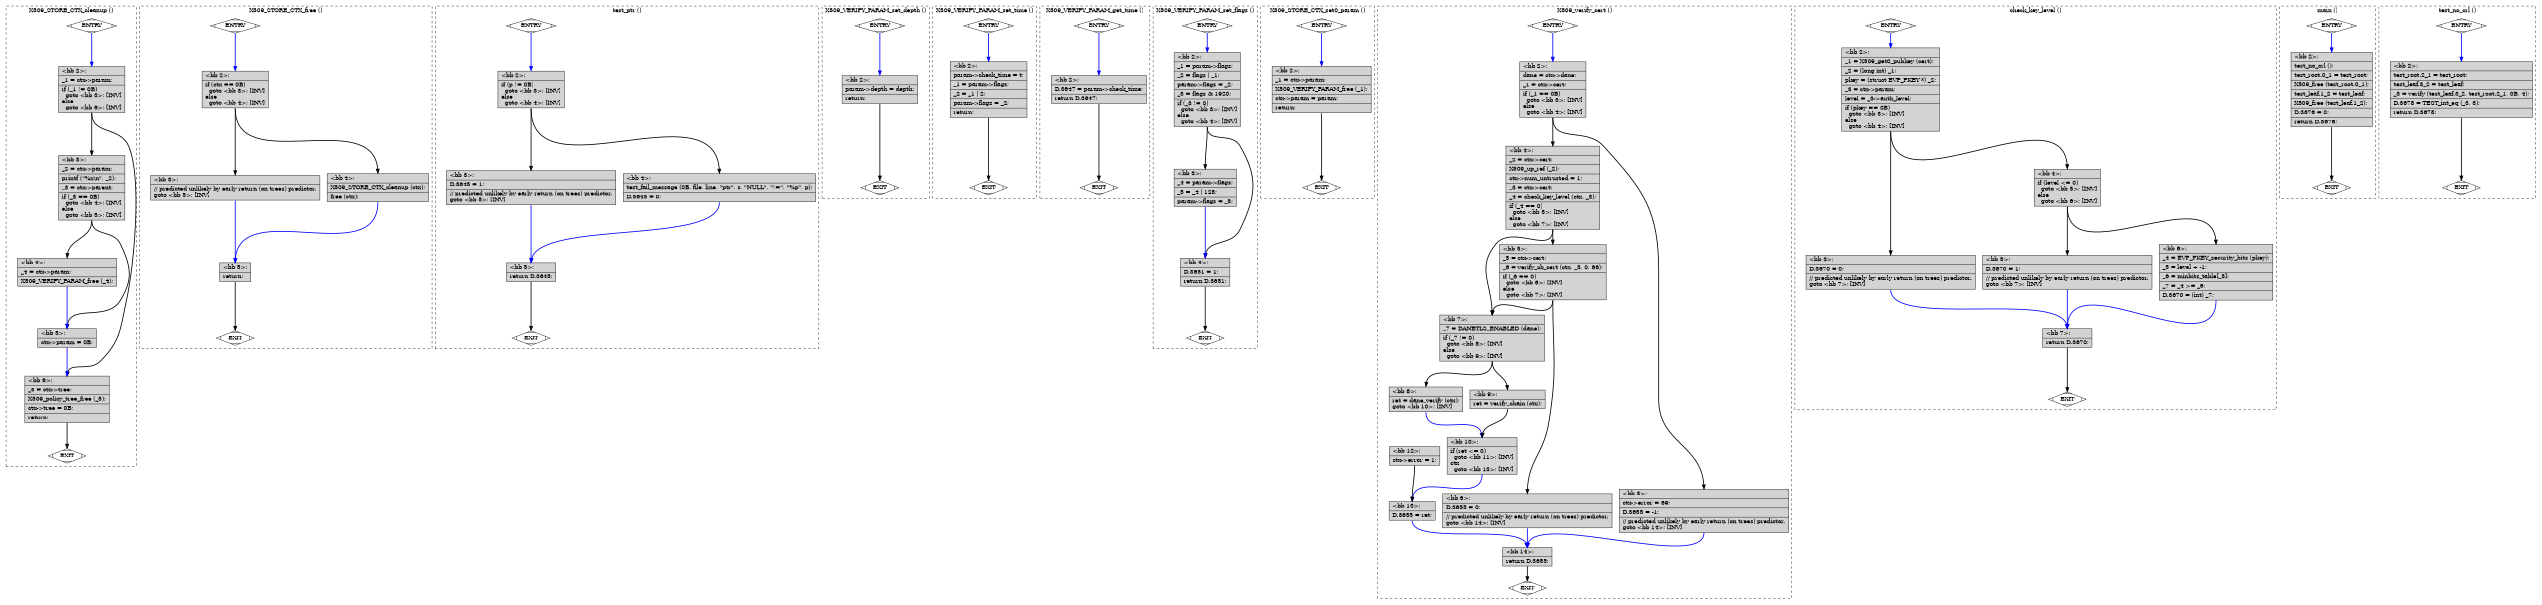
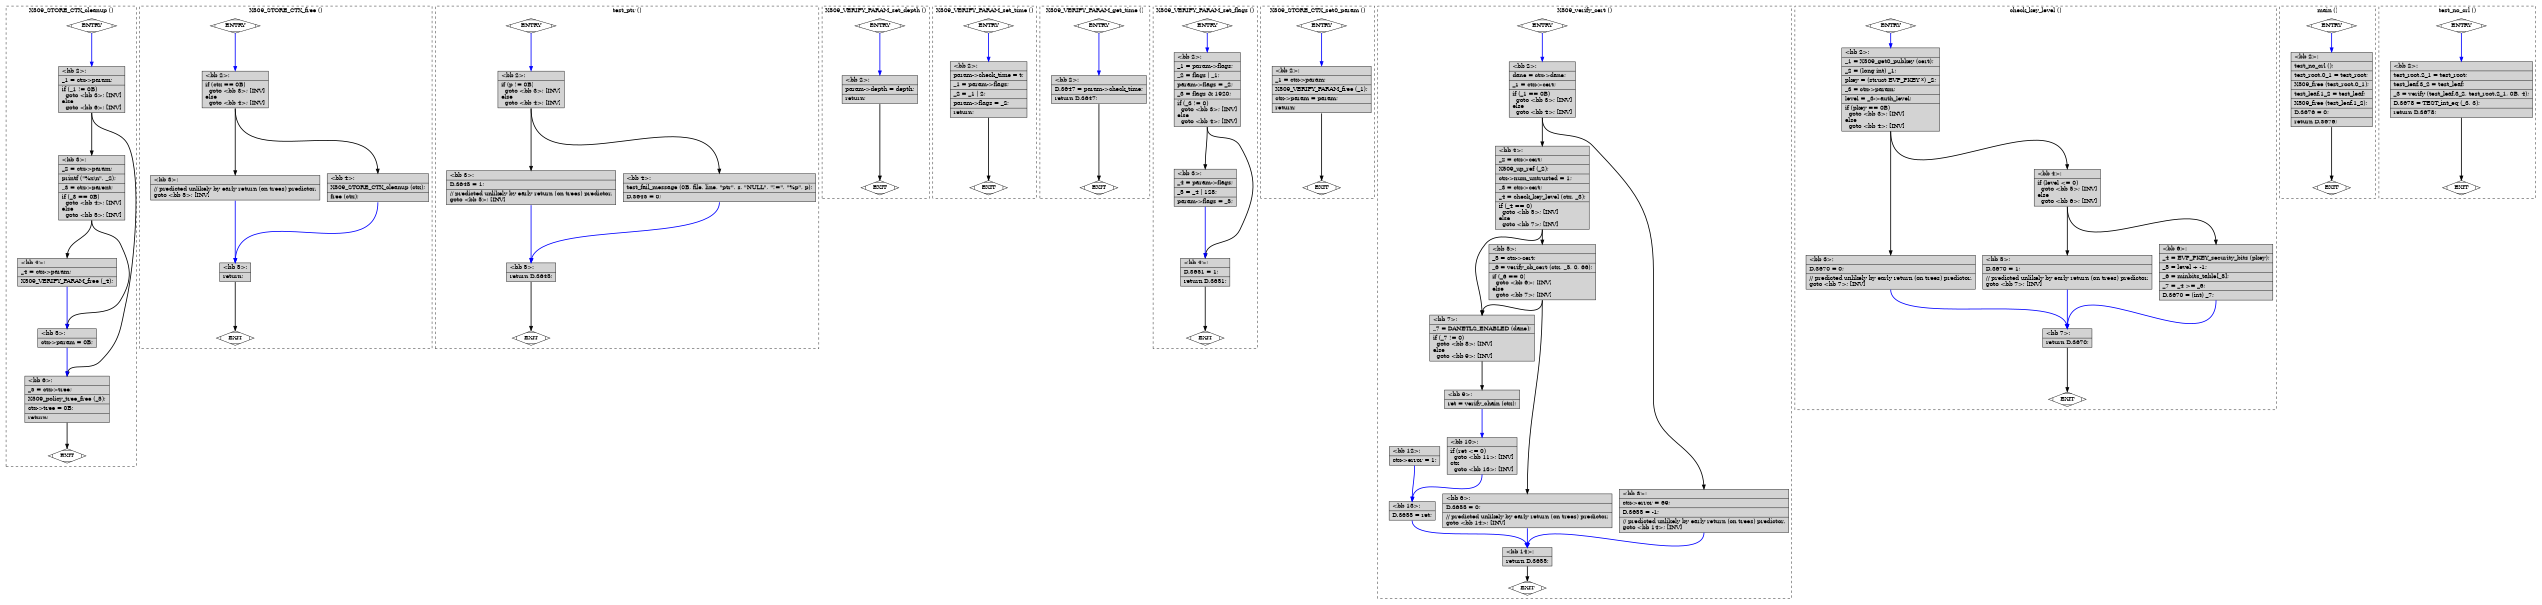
node "<bb 8>:": removed
edge "<bb 9>:" -> "<bb 10>:": color black -> blue
edge "<bb 12>:" -> "<bb 13>:": color black -> blue
